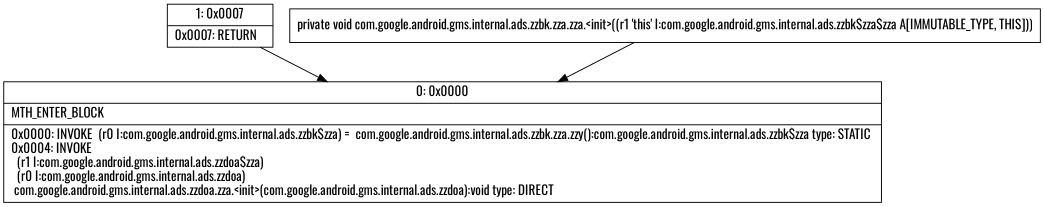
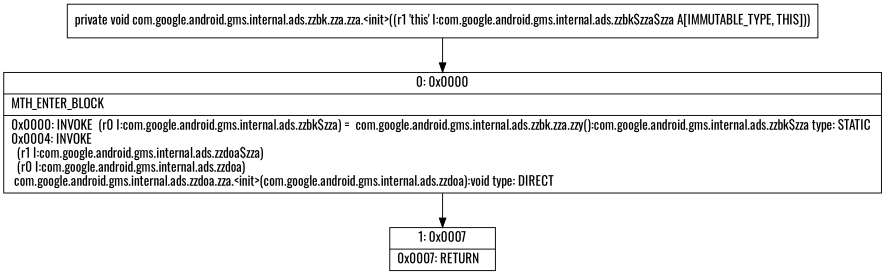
edge "1: 0x0007" -> "0: 0x0000": reversed
